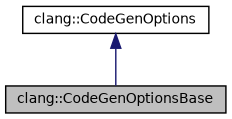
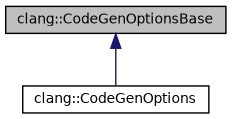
edge "clang::CodeGenOptionsBase" -> "clang::CodeGenOptions": reversed
